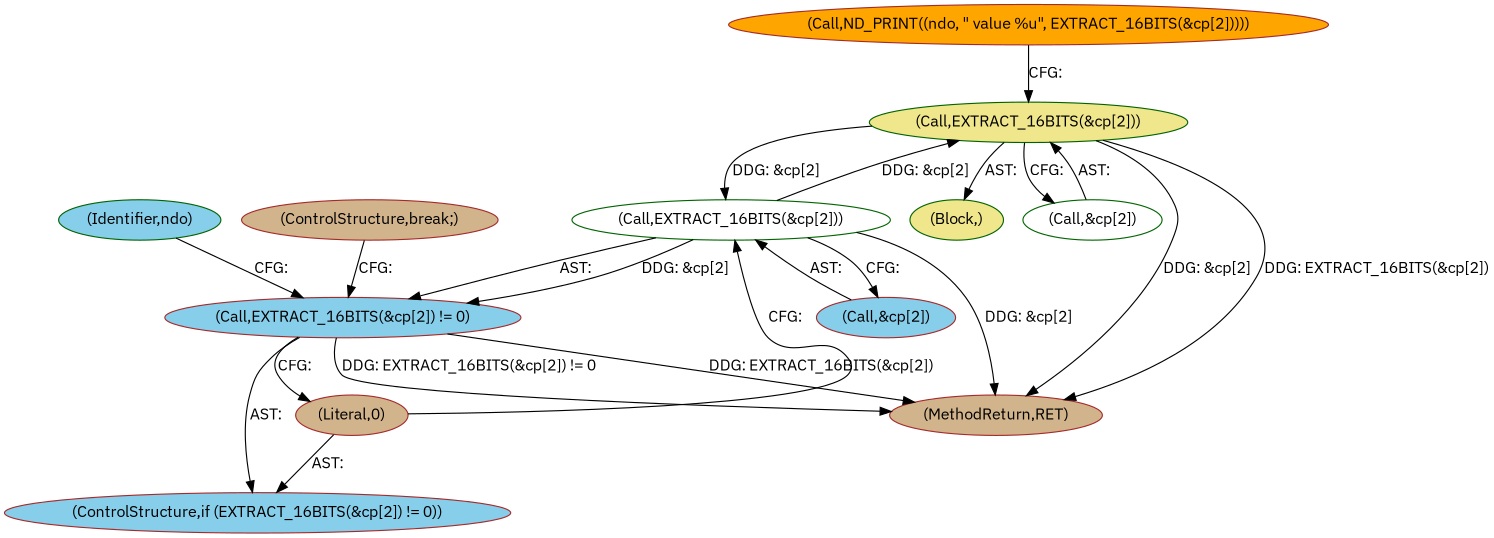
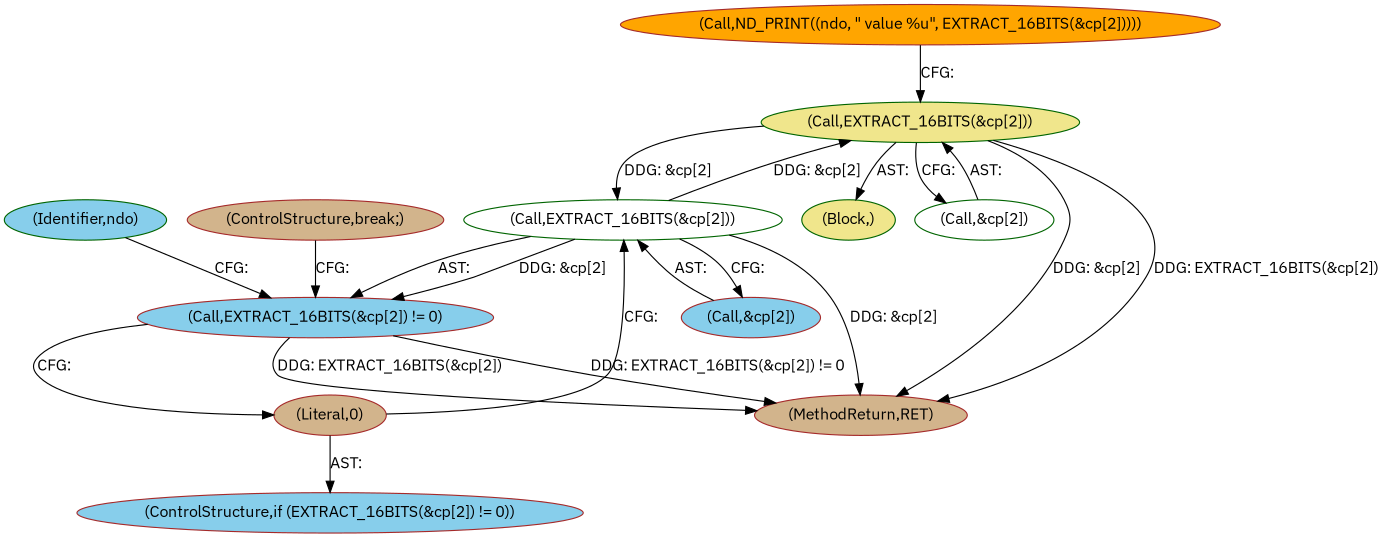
edge "(Call,EXTRACT_16BITS(&cp[2]) != 0)" -> "(ControlStructure,if (EXTRACT_16BITS(&cp[2]) != 0))": removed, label "AST:"
